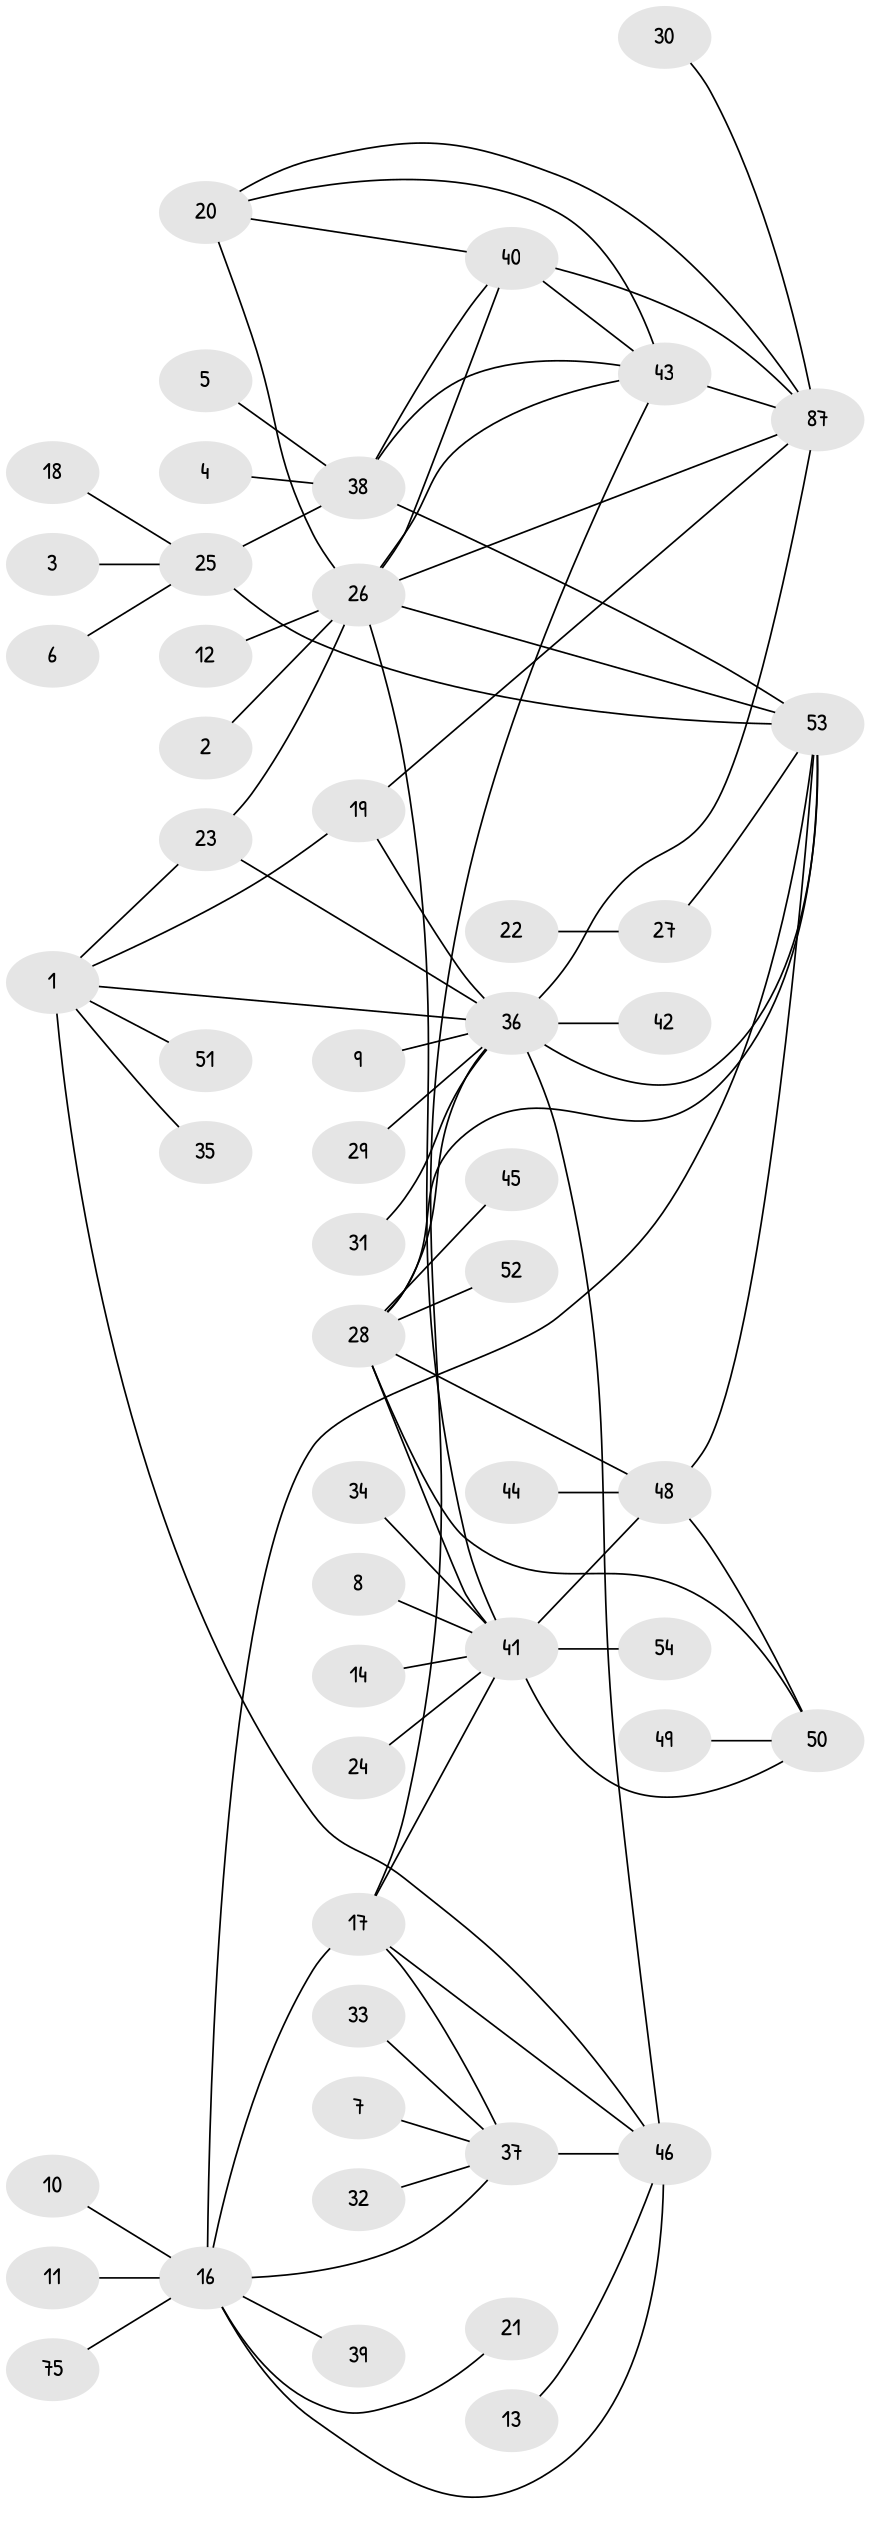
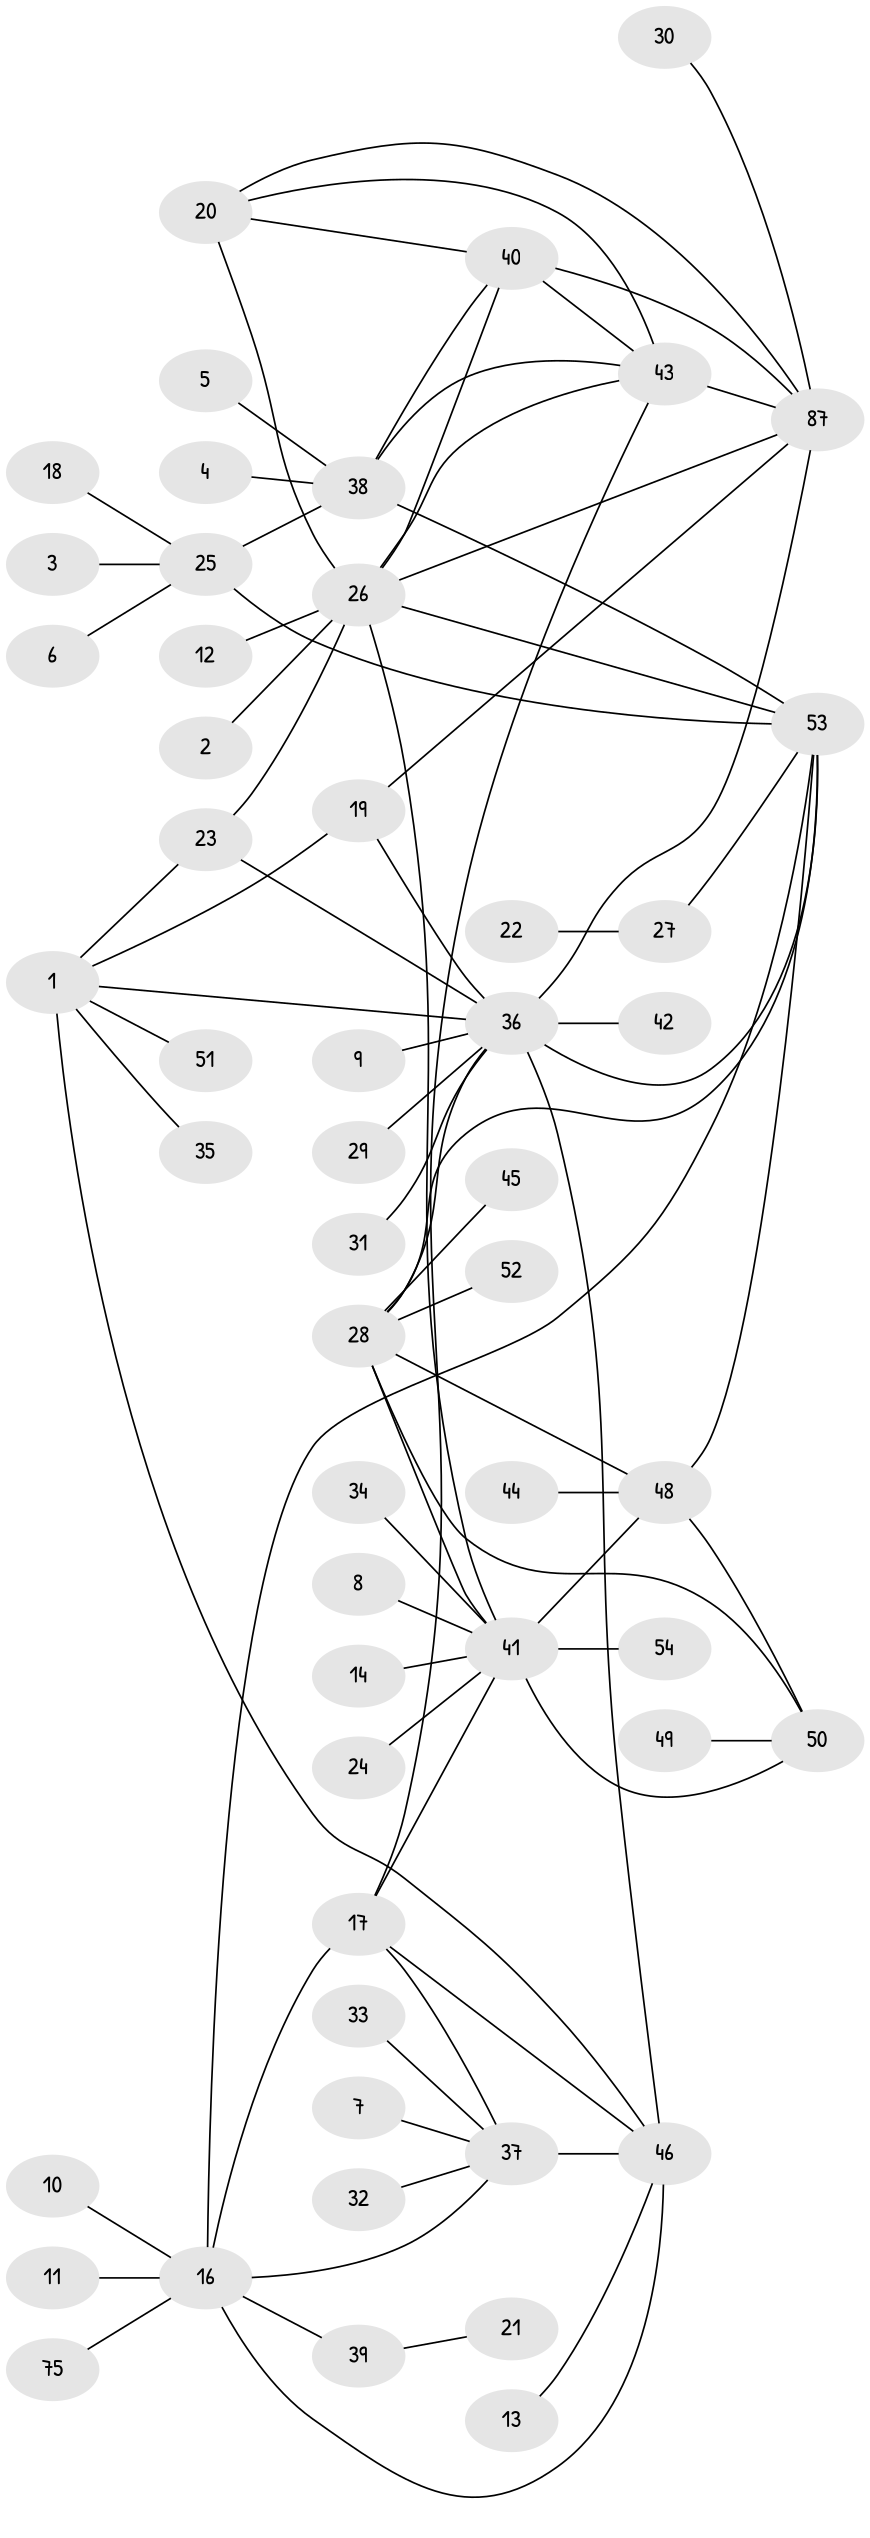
edge "16" -- "21": now "39" -- "21"
